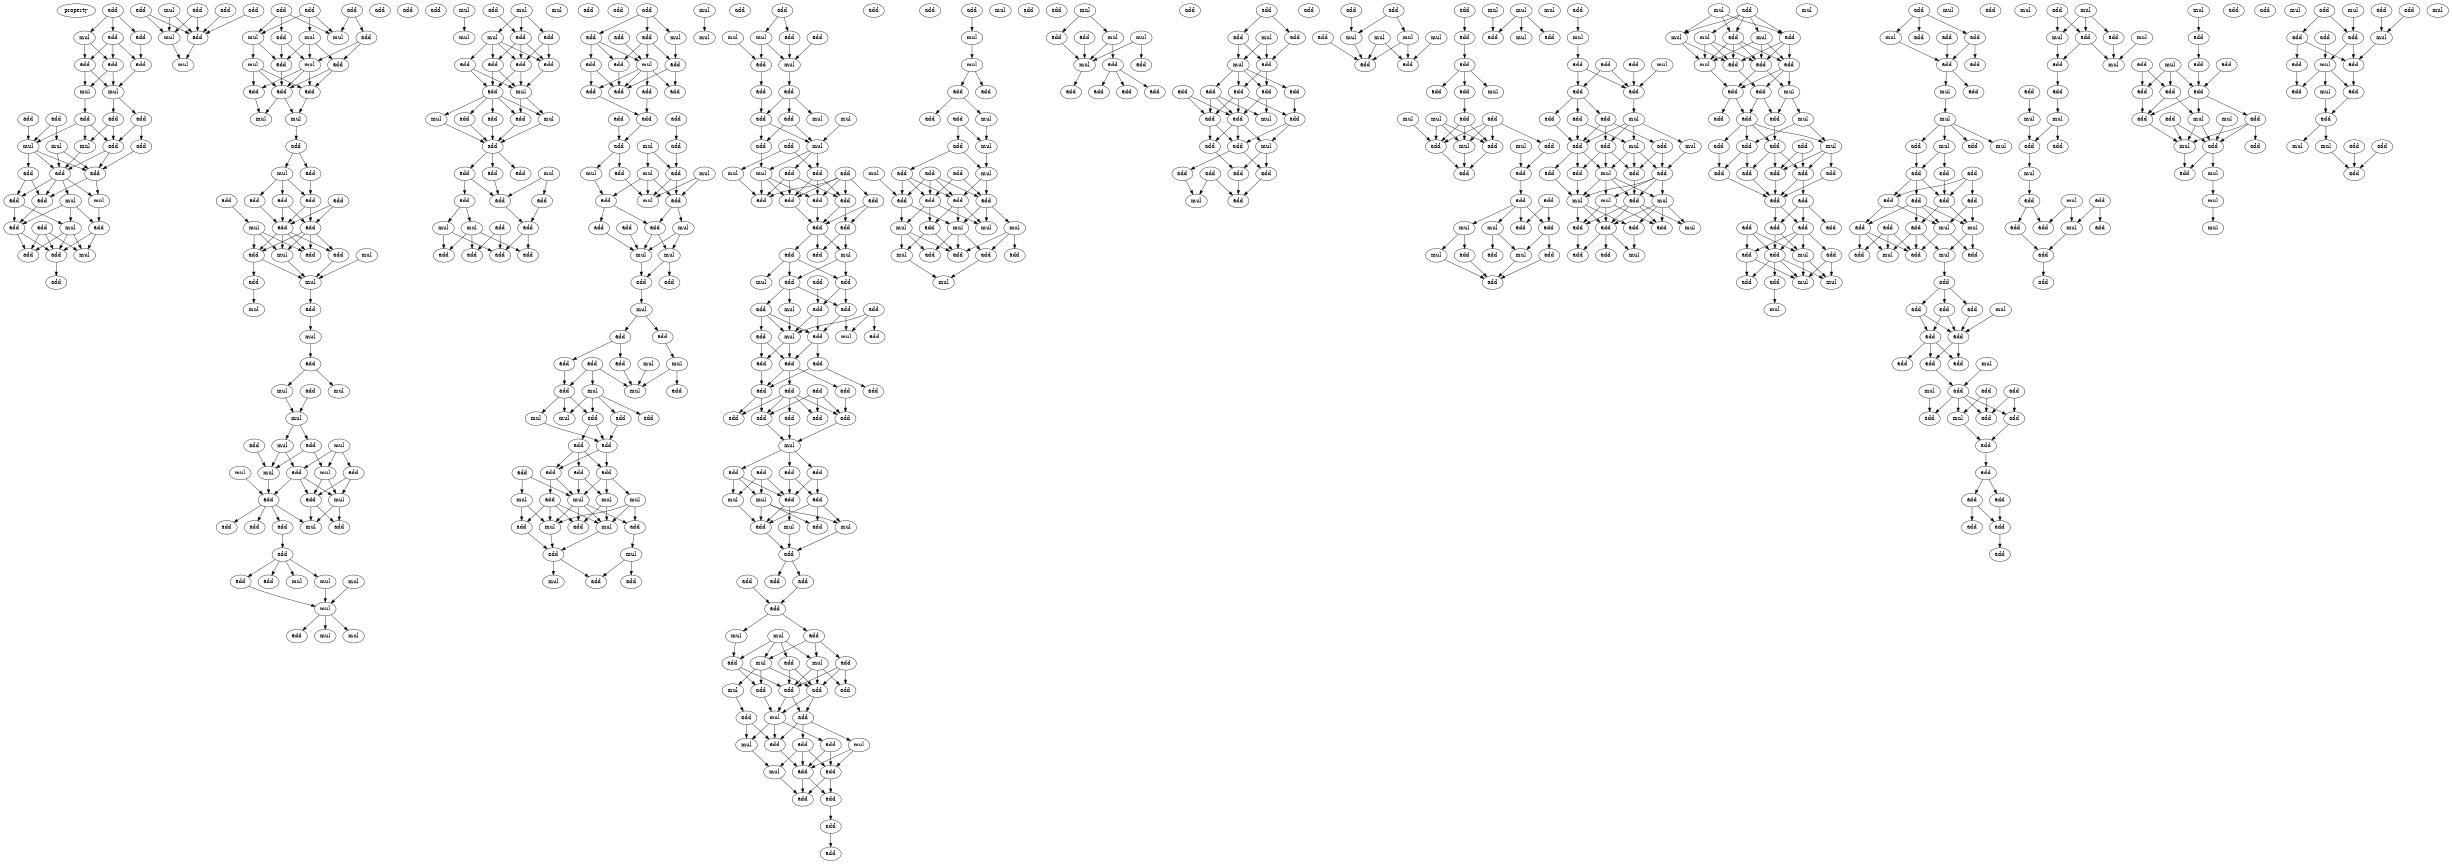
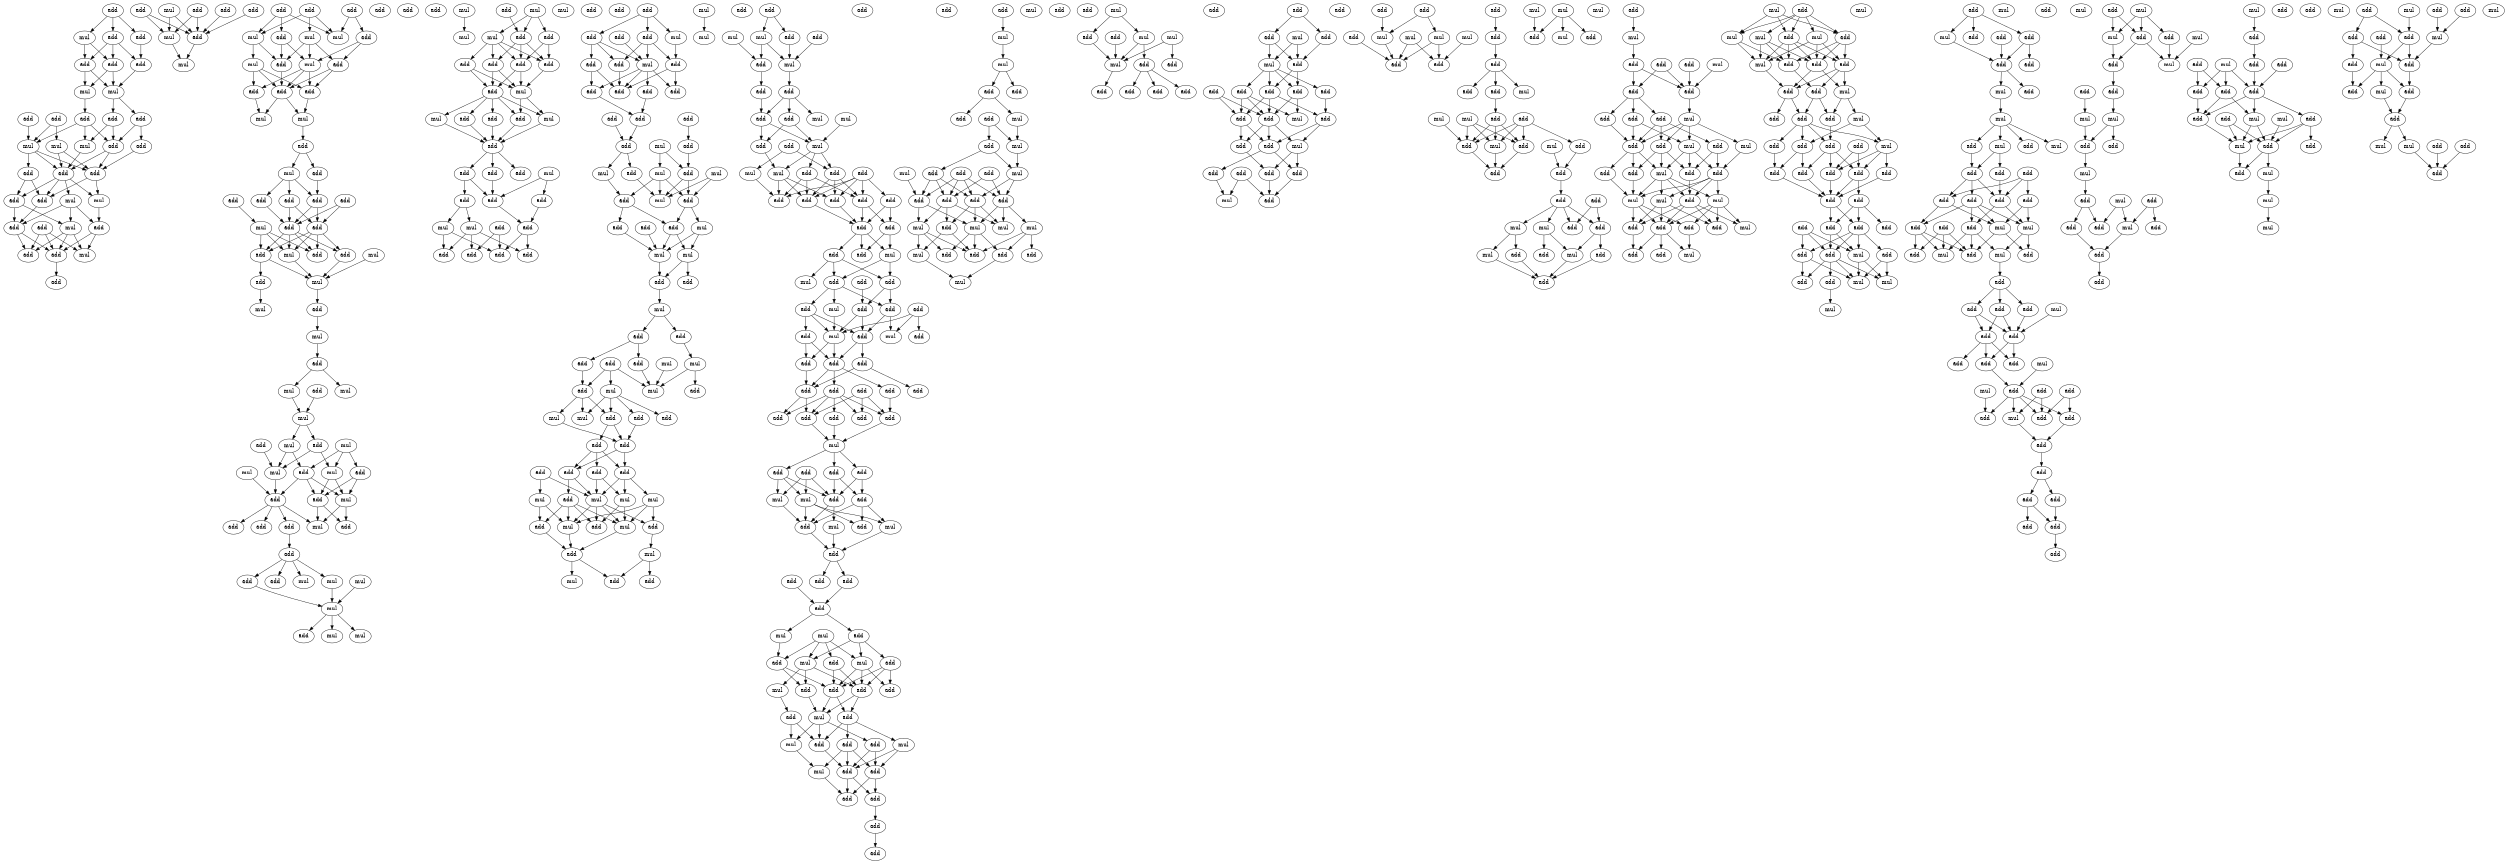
node "property": removed
